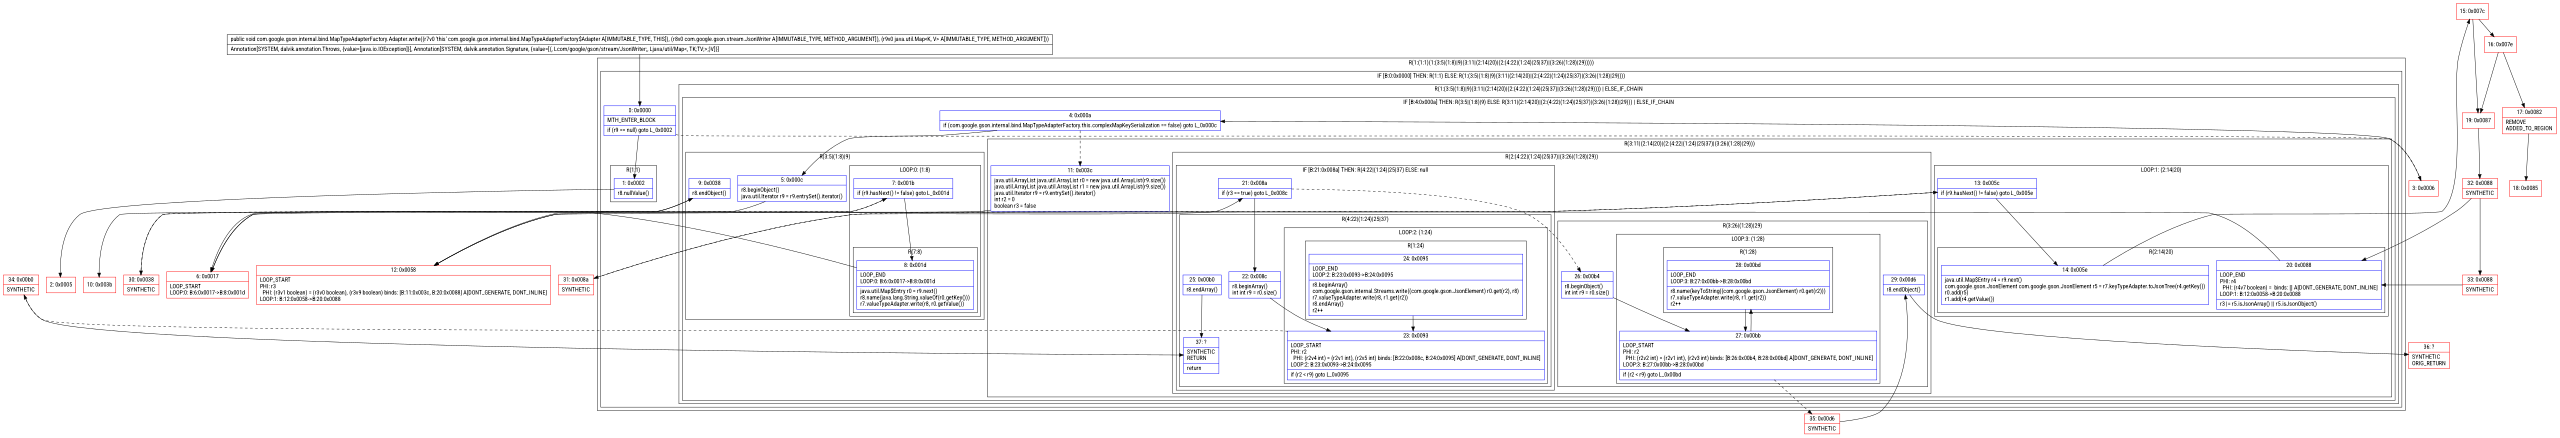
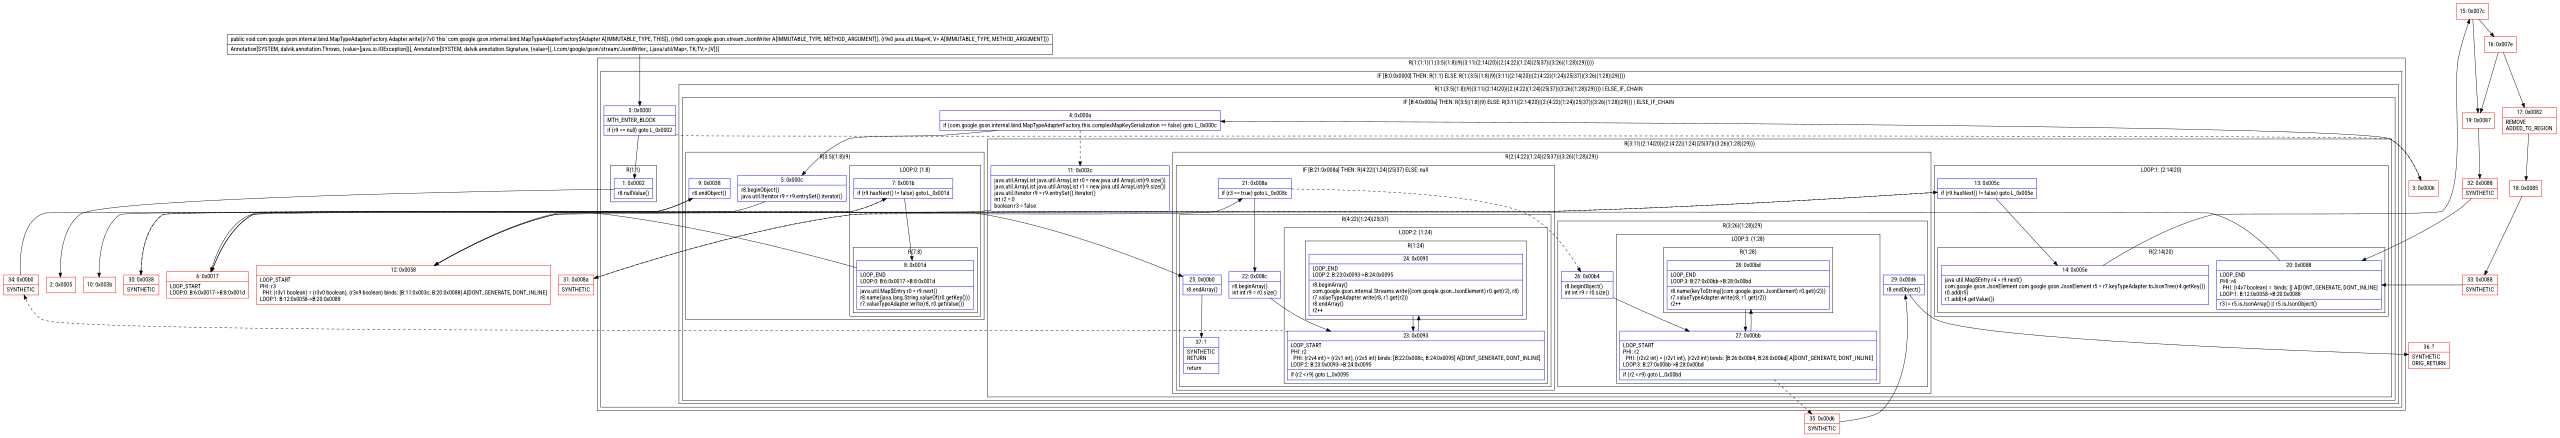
edge "32: 0x0088" -> "33: 0x0088": now "18: 0x0085" -> "33: 0x0088"
edge "23: 0x0093" -> "24: 0x0095": added
edge "34: 0x00b0" -> "37: ?": now "34: 0x00b0" -> "25: 0x00b0"
